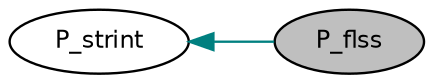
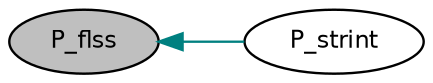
edge "P_flss" -> "P_strint": reversed
